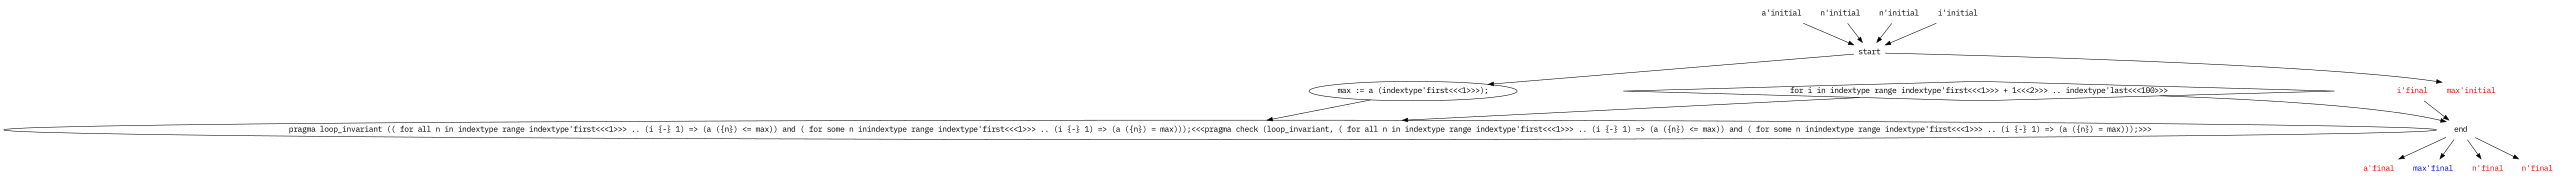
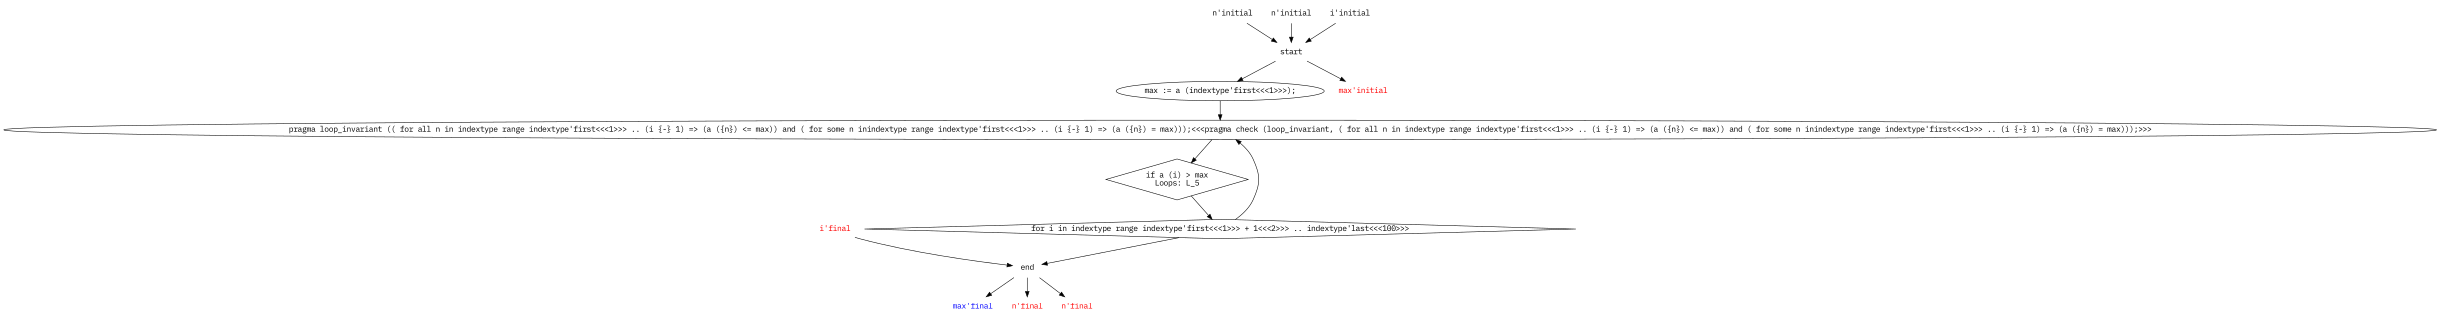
node "a'initial": removed
node "a'final": removed
node "if a (i) > max Loops: L_5": added
